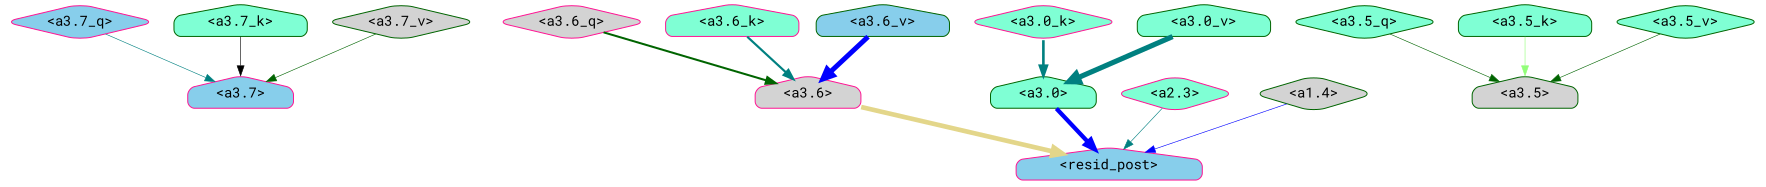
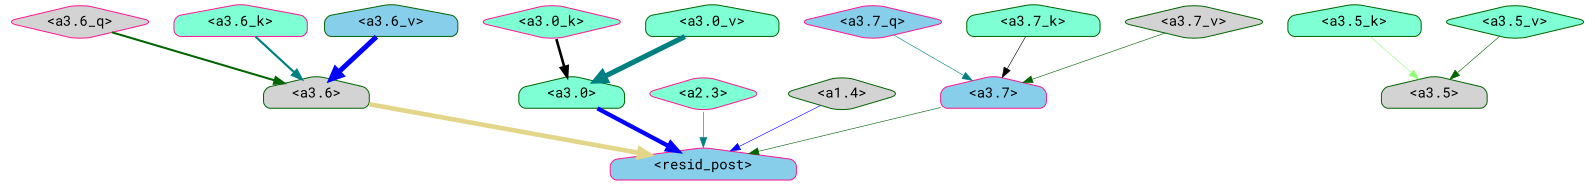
node "<a3.5_q>": removed
edge "<a3.0_k>" -> "<a3.0>": color teal -> black
node "<a3.6>": color deeppink -> darkgreen
edge "<a3.7>" -> "<resid_post>": added
